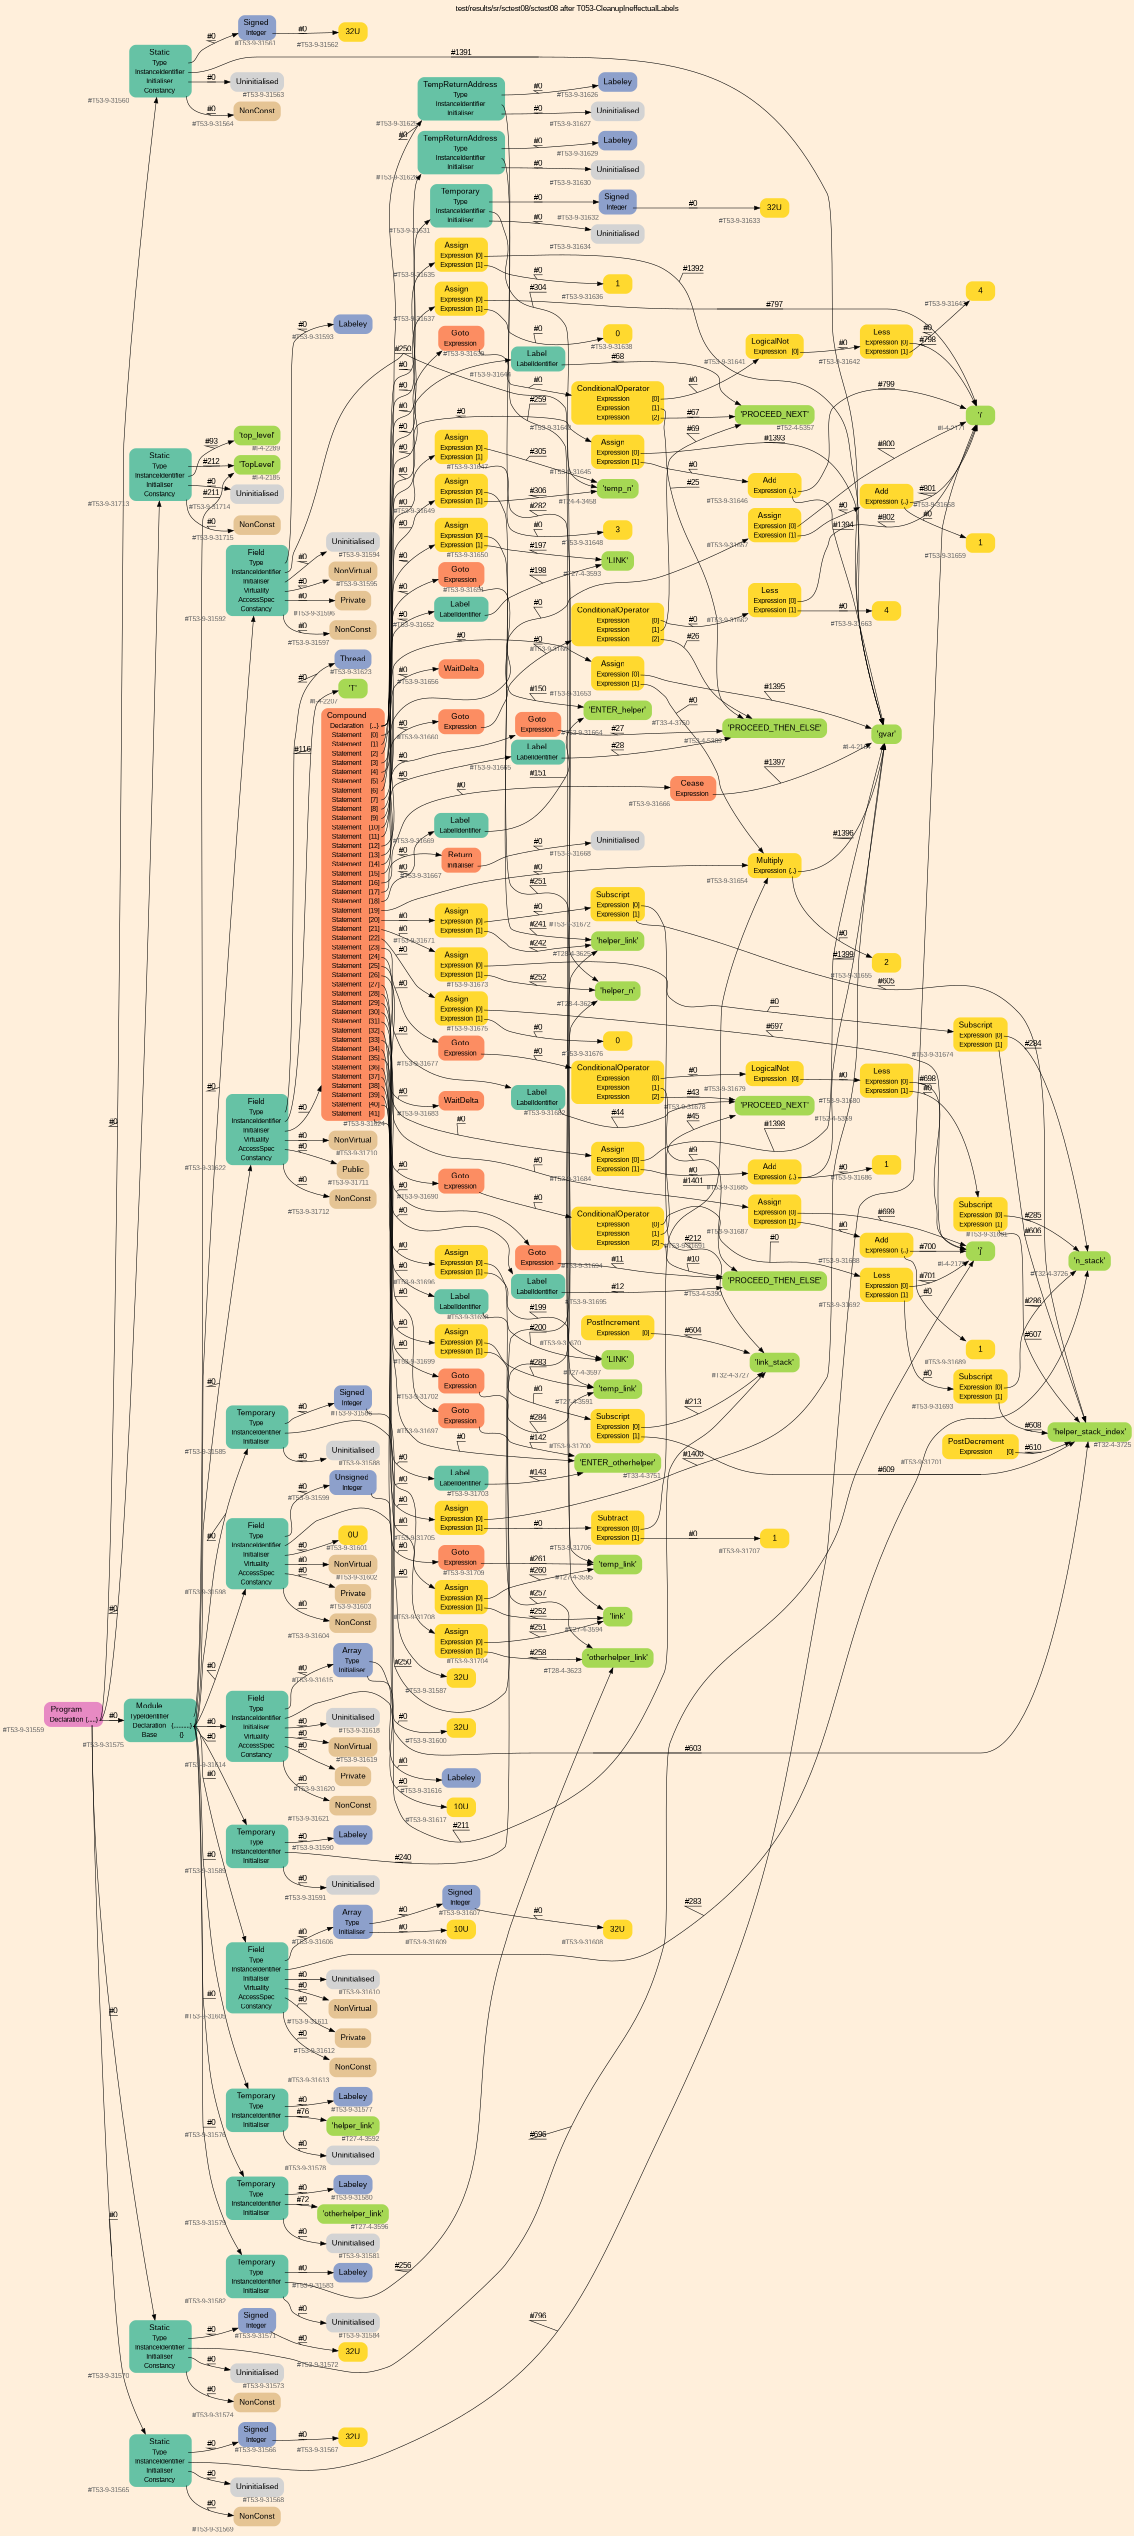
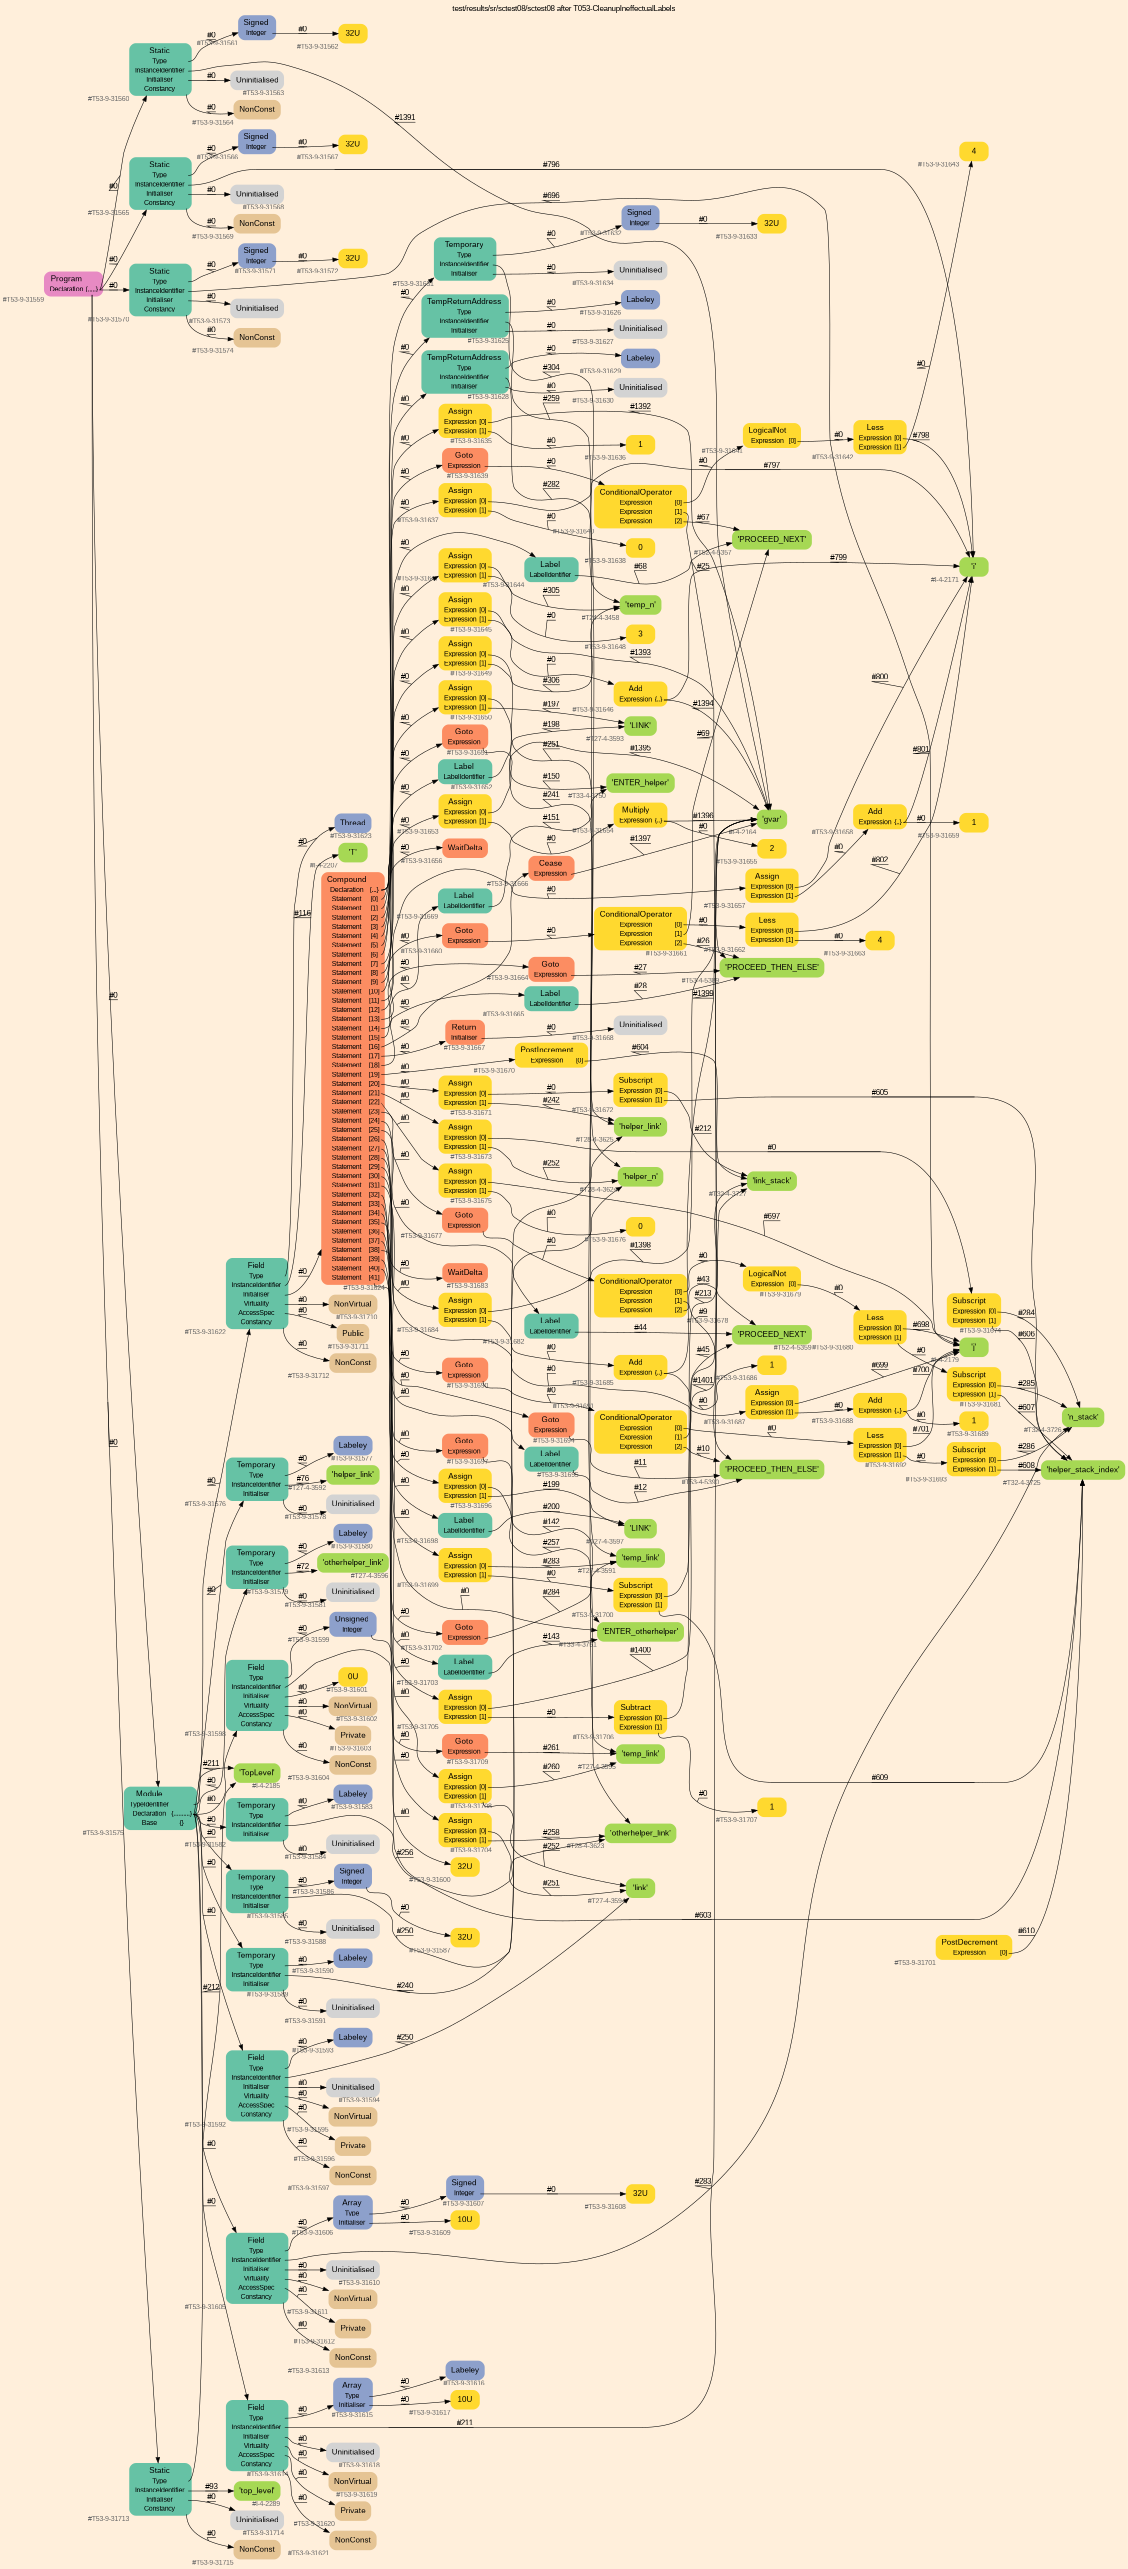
edge "Compound" -> "Multiply": now "Compound" -> "PostIncrement"
edge "Subtract" -> "Multiply": now "Subtract" -> "'gvar'"
